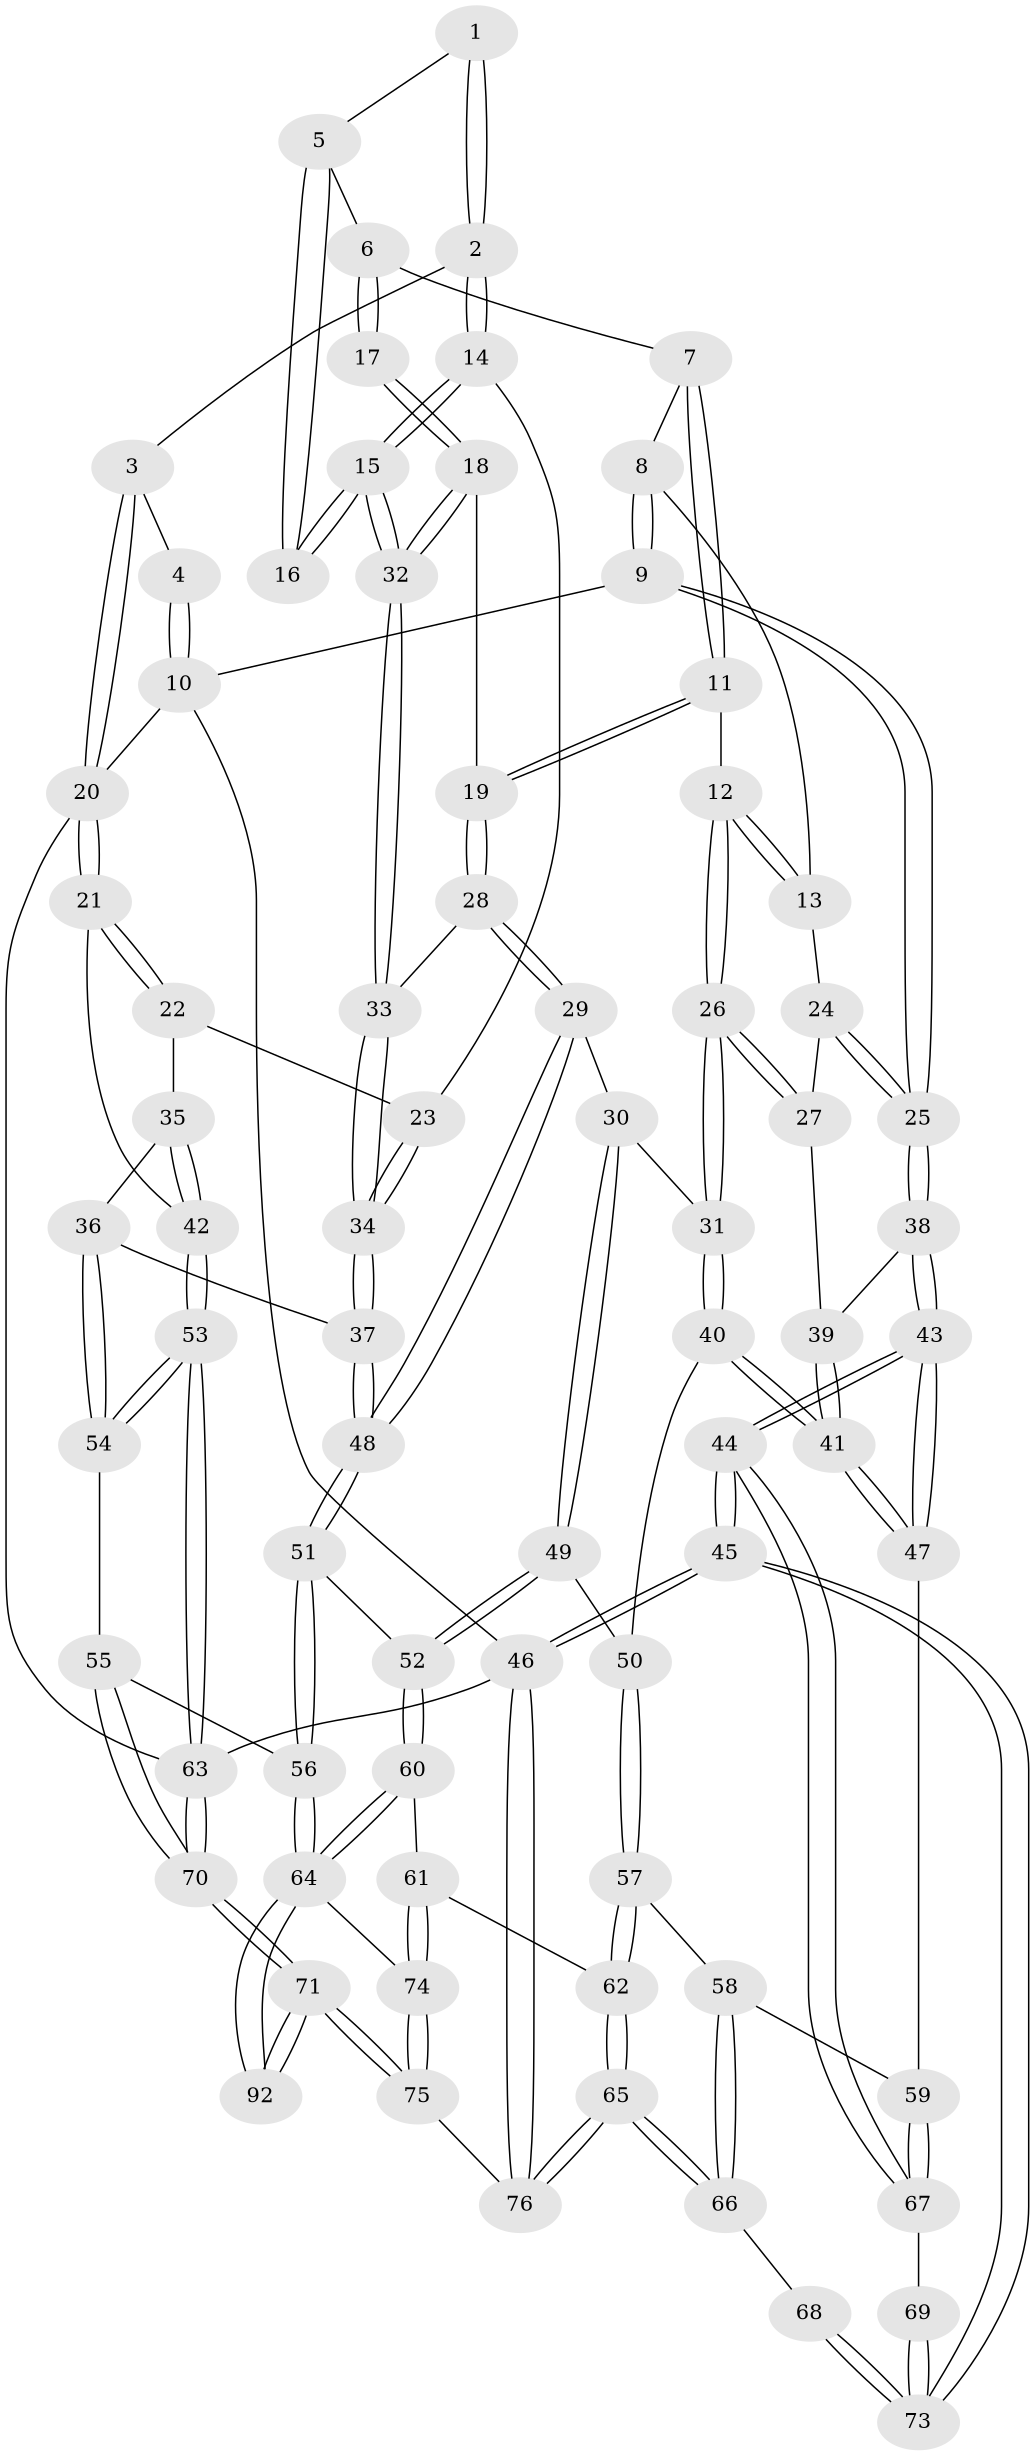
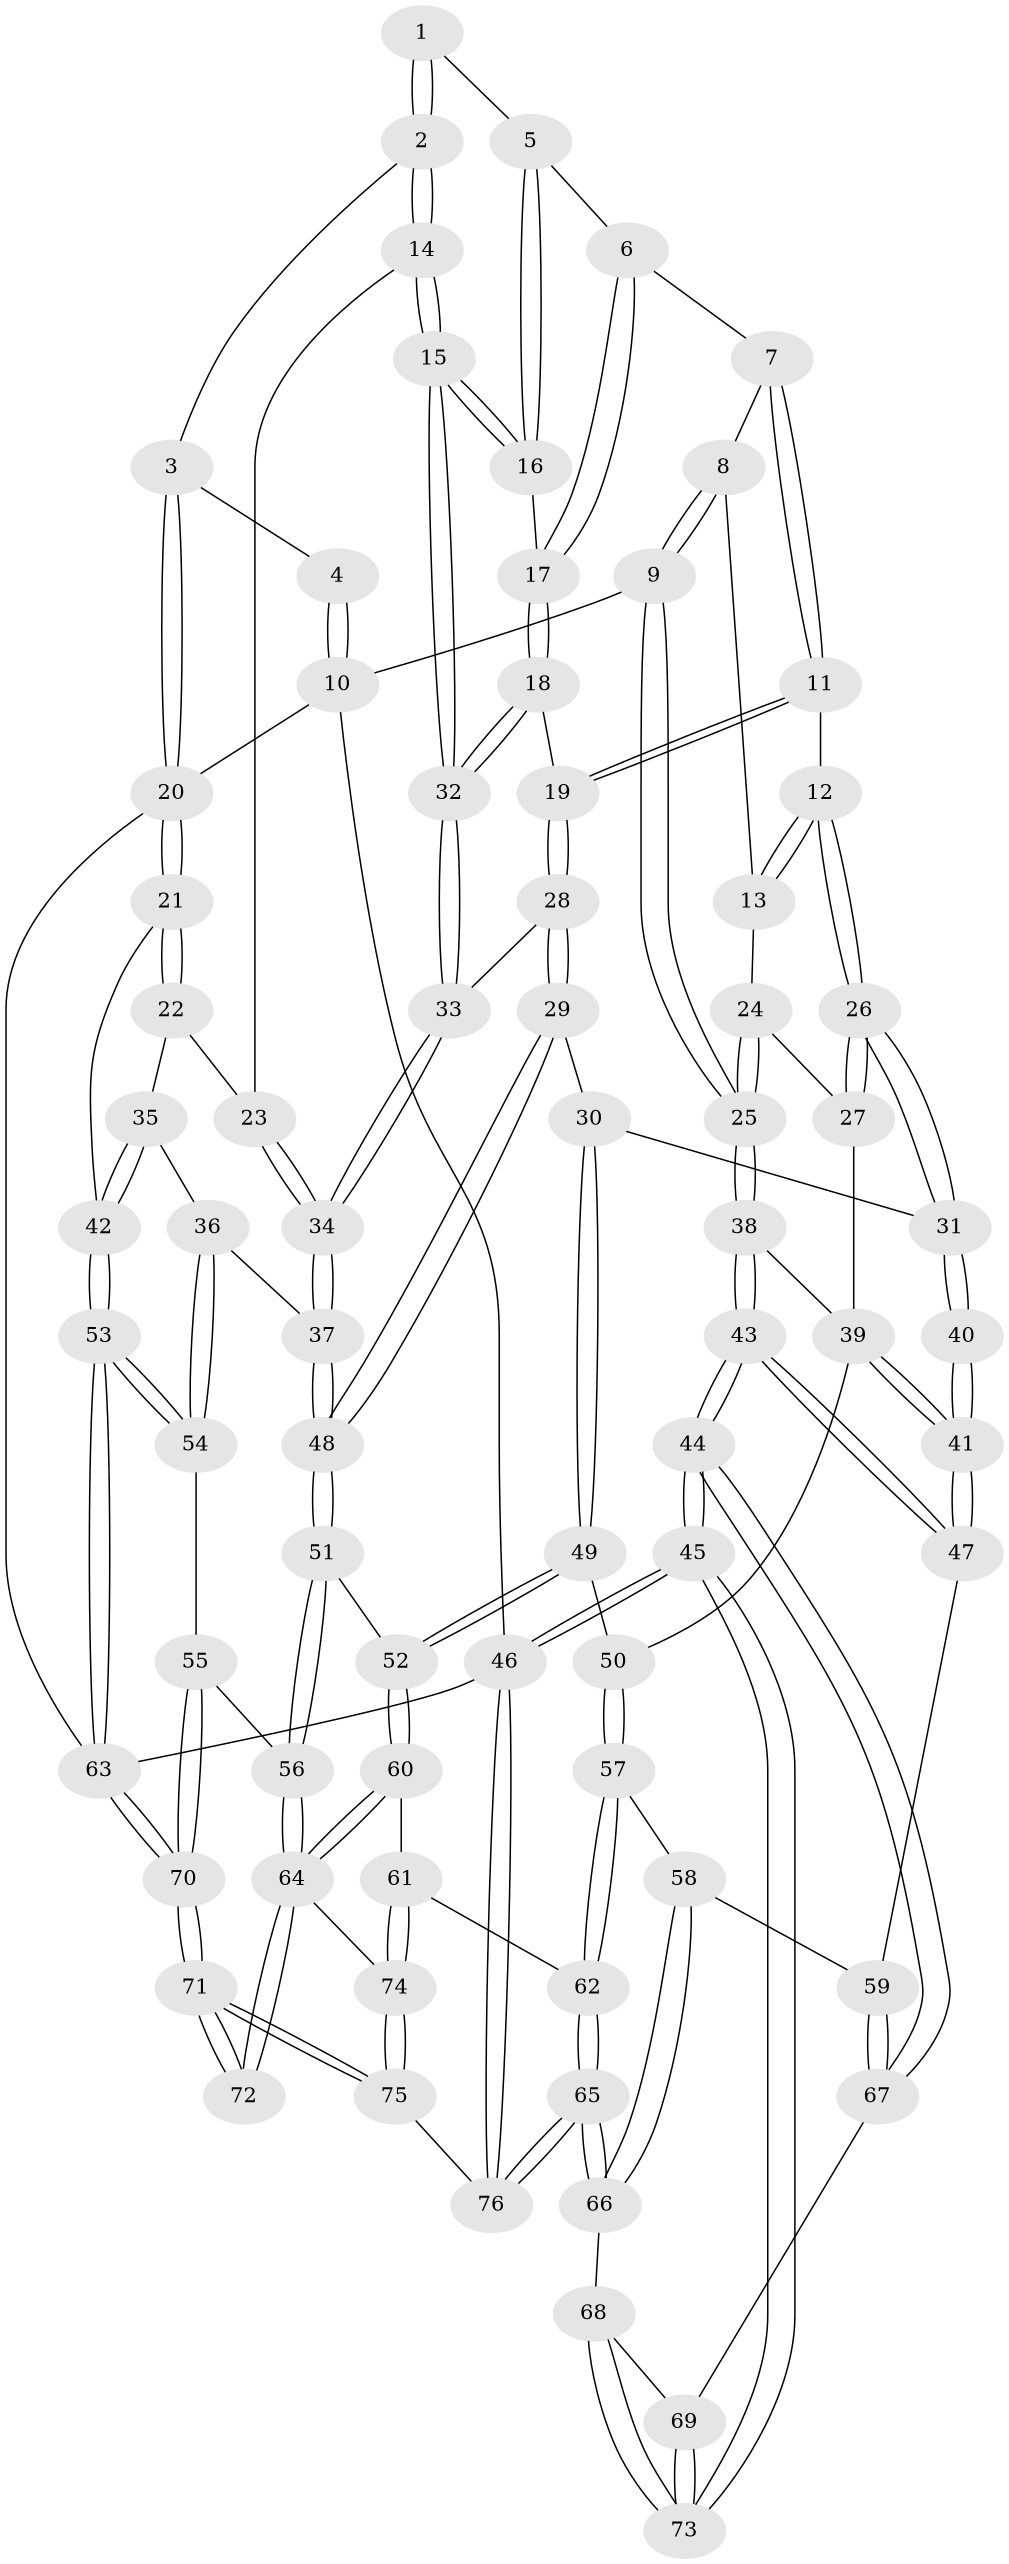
edge "16" -- "17": added
edge "40" -- "50": now "39" -- "50"
node "92": label "92" -> "72"
edge "68" -- "69": added
